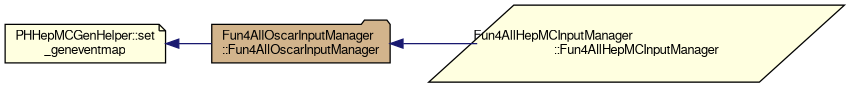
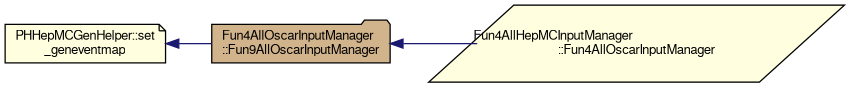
node "Fun4AllOscarInputManager ::Fun4AllOscarInputManager": label "Fun4AllOscarInputManager ::Fun4AllOscarInputManager" -> "Fun4AllOscarInputManager ::Fun9AllOscarInputManager"
node "Fun4AllHepMCInputManager ::Fun4AllHepMCInputManager": label "Fun4AllHepMCInputManager ::Fun4AllHepMCInputManager" -> "Fun4AllHepMCInputManager ::Fun4AllOscarInputManager"
